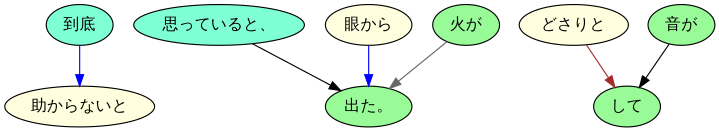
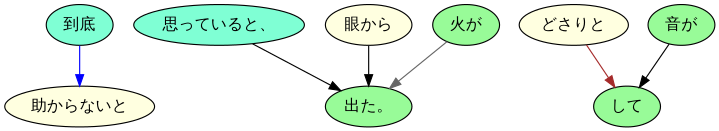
edge "眼から" -> "出た。": color blue -> black
